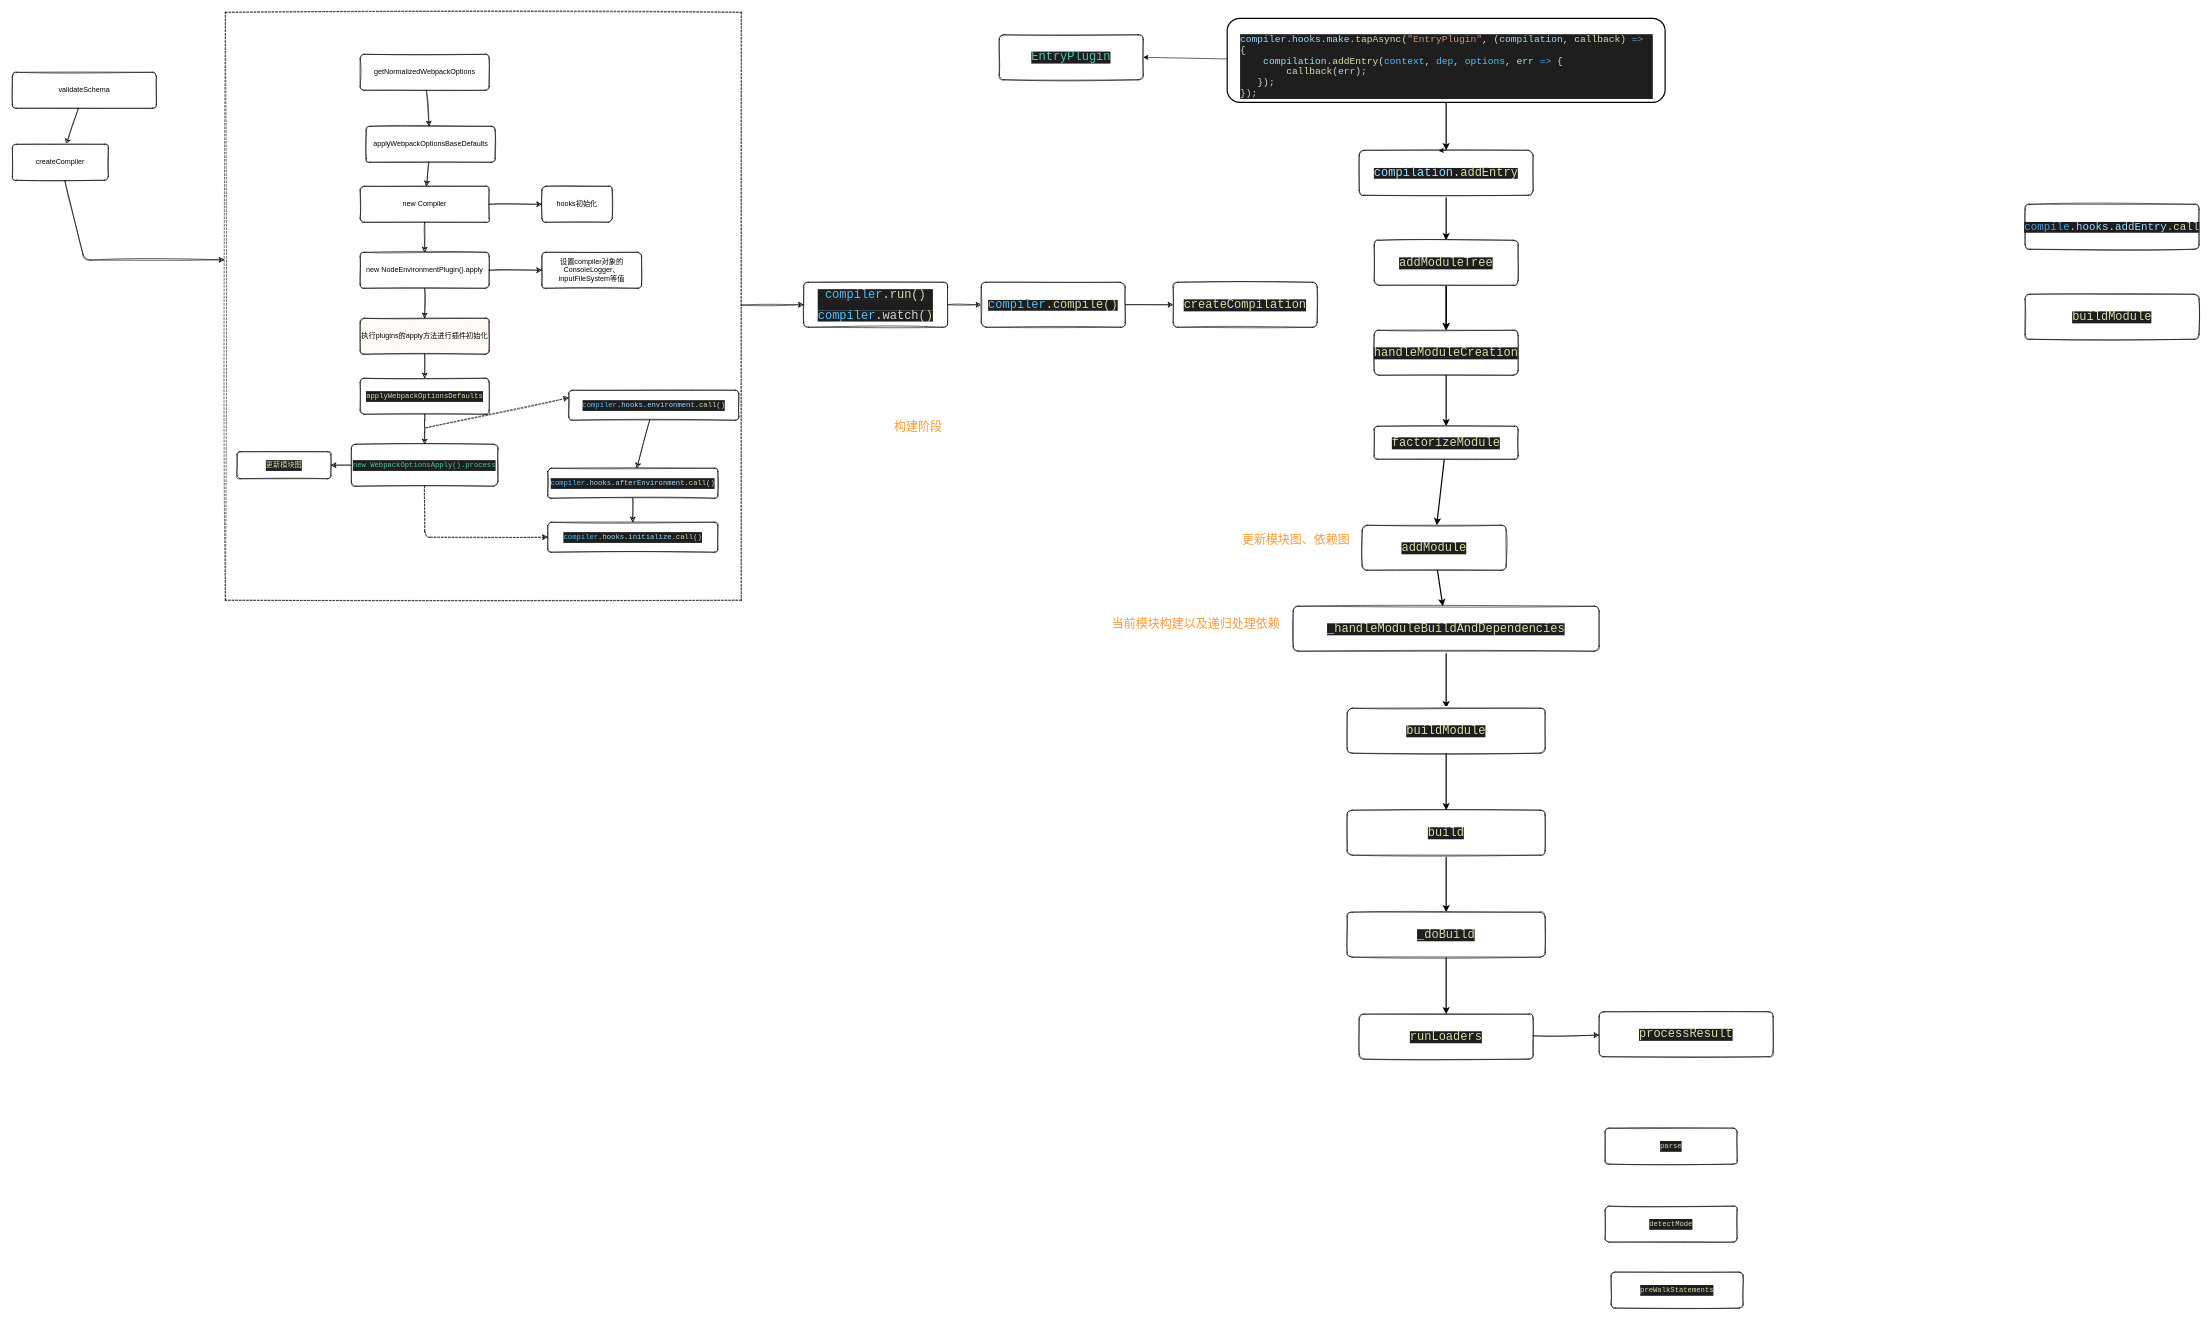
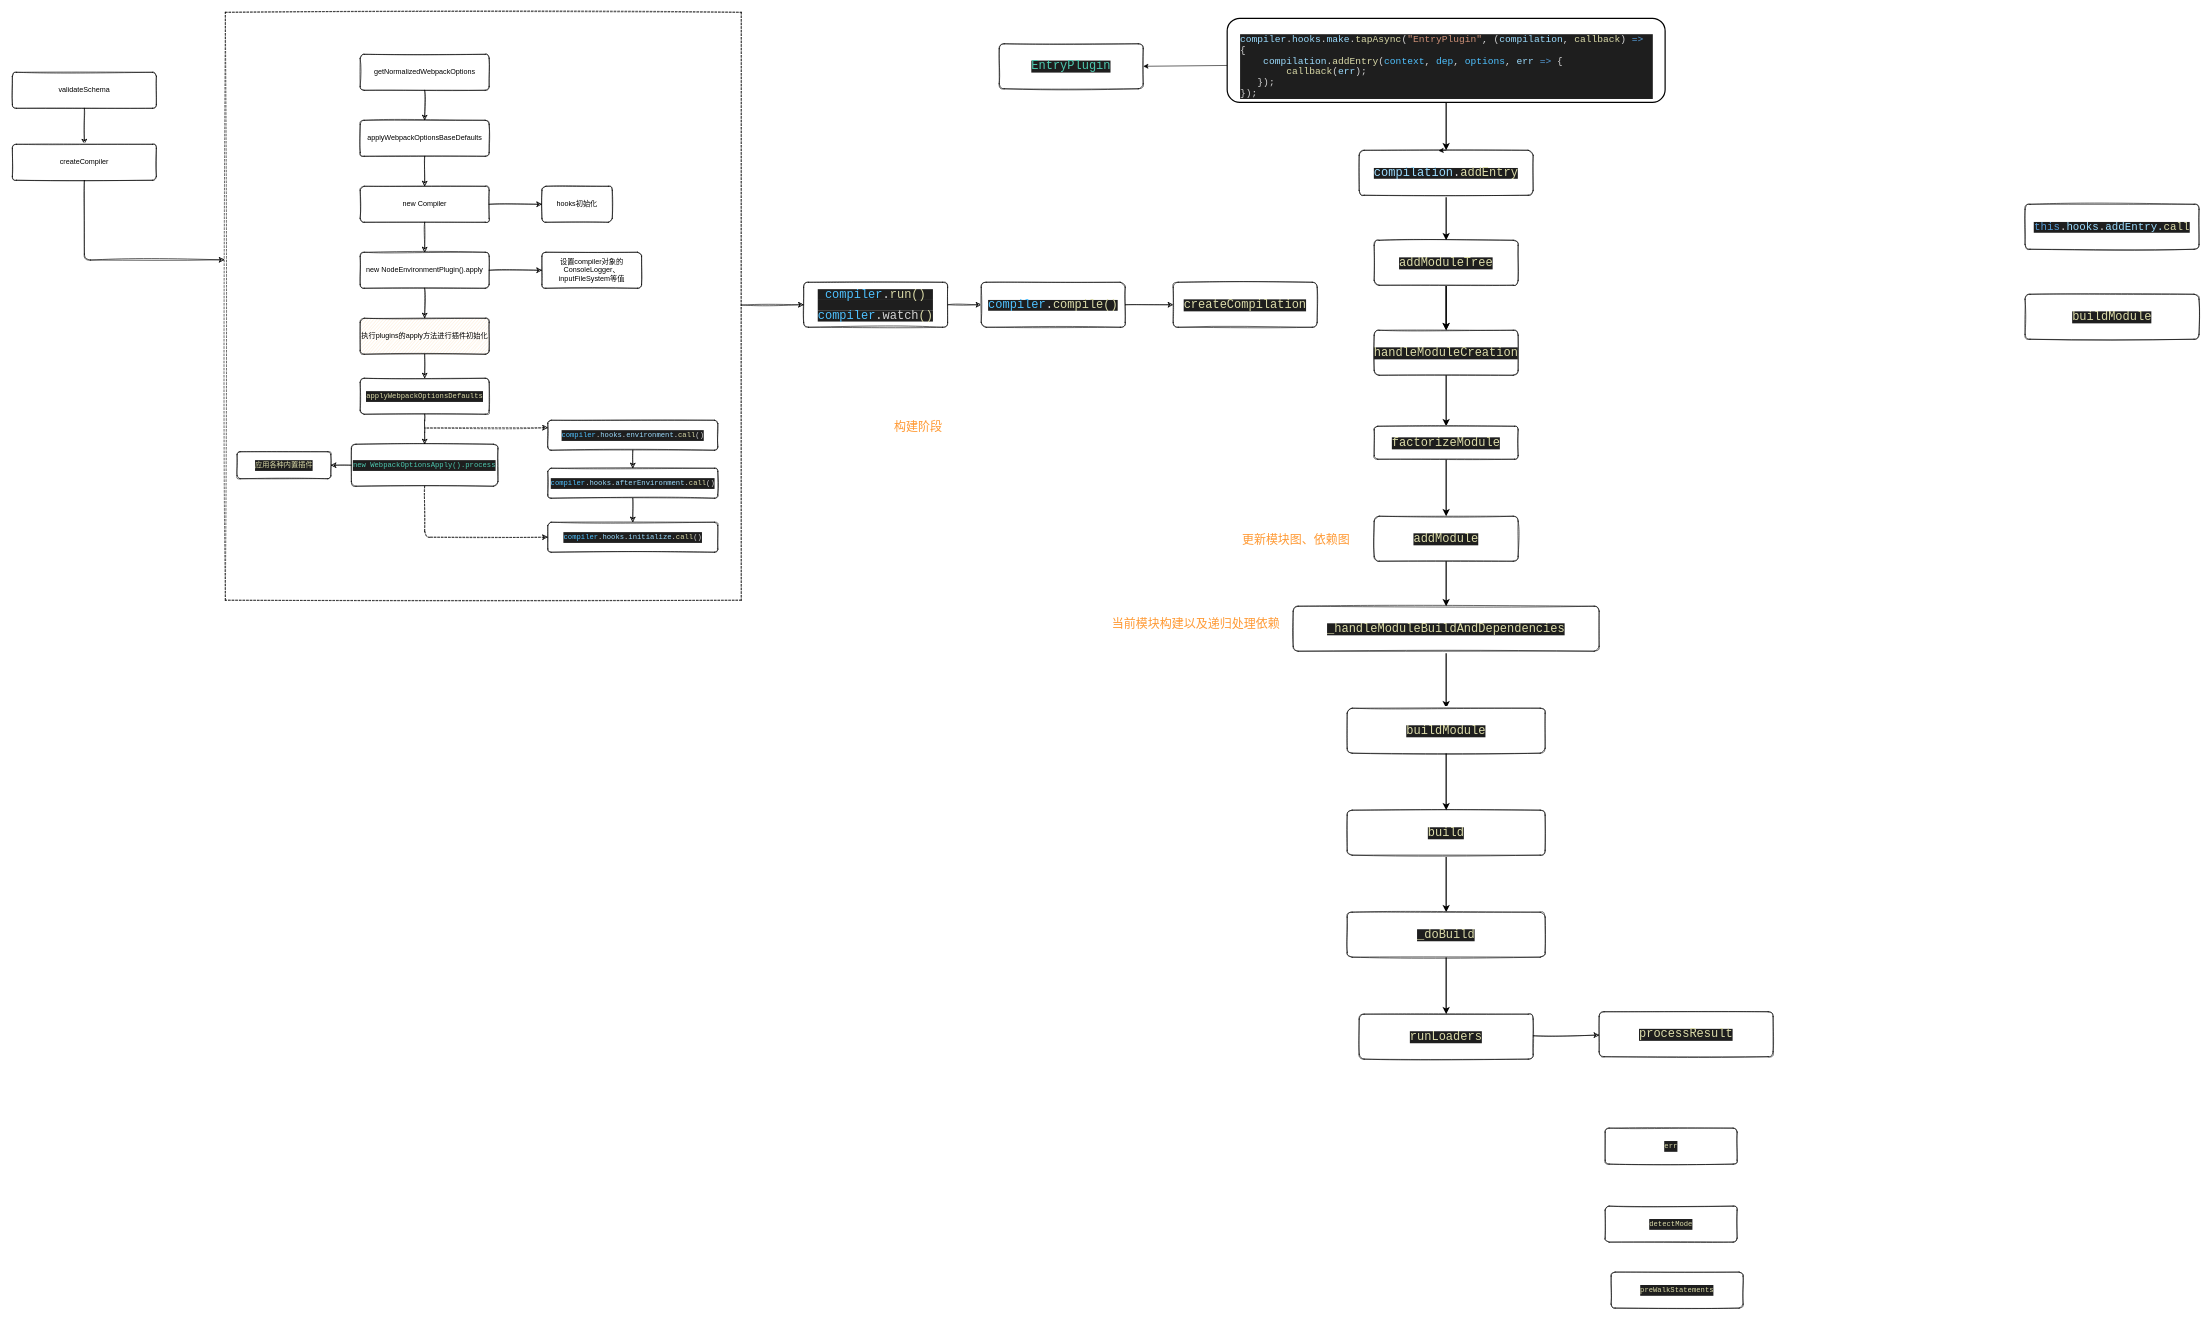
node "EntryPlugin": moved (1071, 57) -> (1071, 66)
node "applyWebpackOptionsBaseDefaults": moved (431, 144) -> (425, 138)
node "createCompiler": size 96x36 -> 144x36
node "compile.hooks.addEntry.call": label "compile.hooks.addEntry.call" -> "this.hooks.addEntry.call"
node "compiler.hooks.environment.call()": moved (654, 405) -> (633, 435)
node "更新模块图": label "更新模块图" -> "应用各种内置插件"
node "addModule": moved (1434, 548) -> (1446, 539)
node "parse": label "parse" -> "err"
